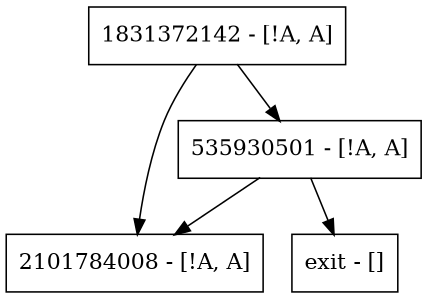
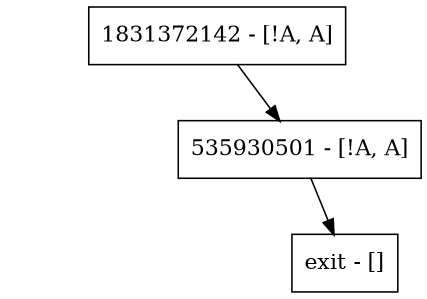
node "2101784008 - [!A, A]": removed
